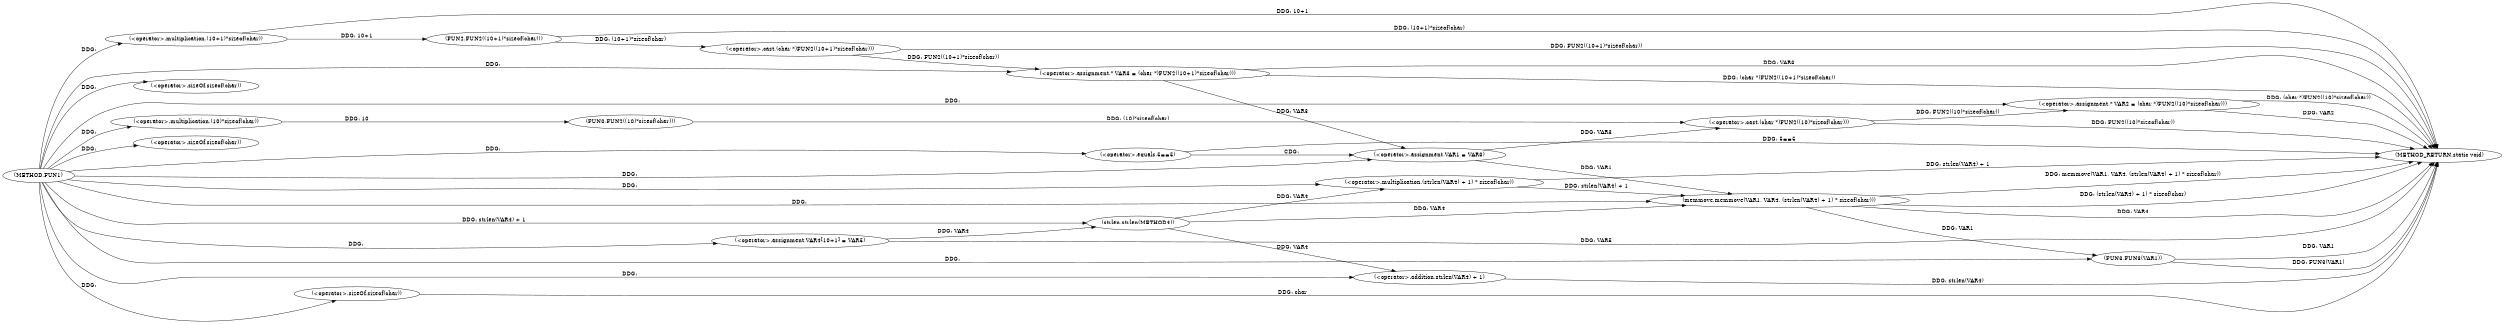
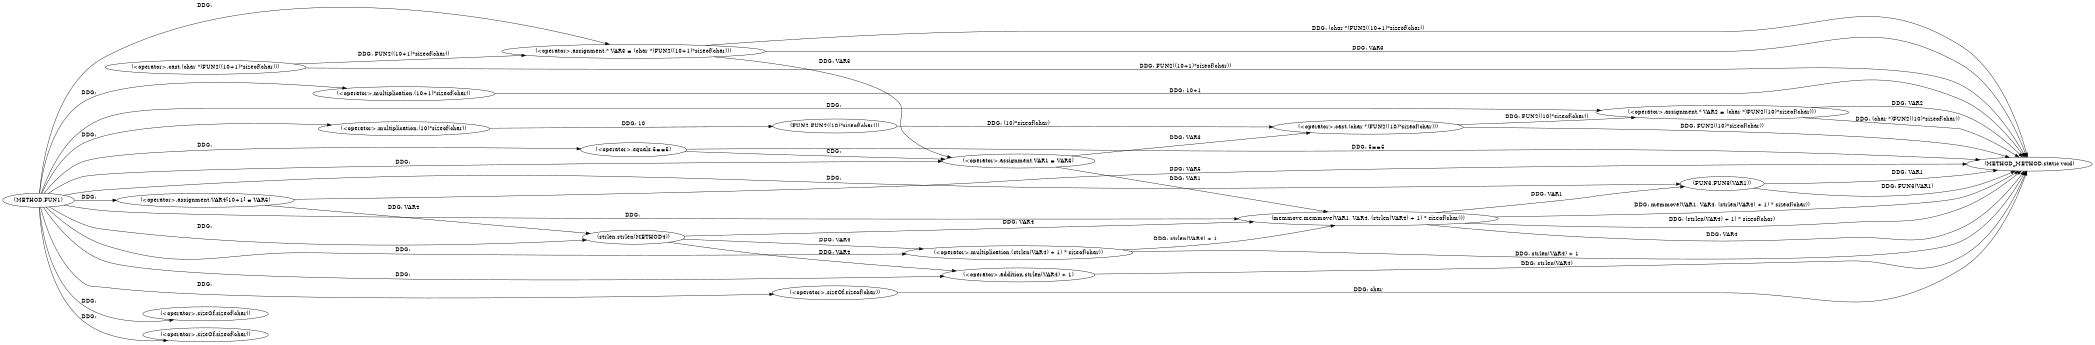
node "(FUN2,FUN2((10+1)*sizeof(char)))": removed
node "(FUN0,FUN2((10)*sizeof(char)))": label "(FUN0,FUN2((10)*sizeof(char)))" -> "(FUN2,FUN2((10)*sizeof(char)))"
node "(METHOD_RETURN,static void)": label "(METHOD_RETURN,static void)" -> "(METHOD_METHOD,static void)"
edge "(METHOD,FUN1)" -> "(strlen,strlen(METHOD4))": label "DDG: strlen(VAR4) + 1" -> "DDG: "
